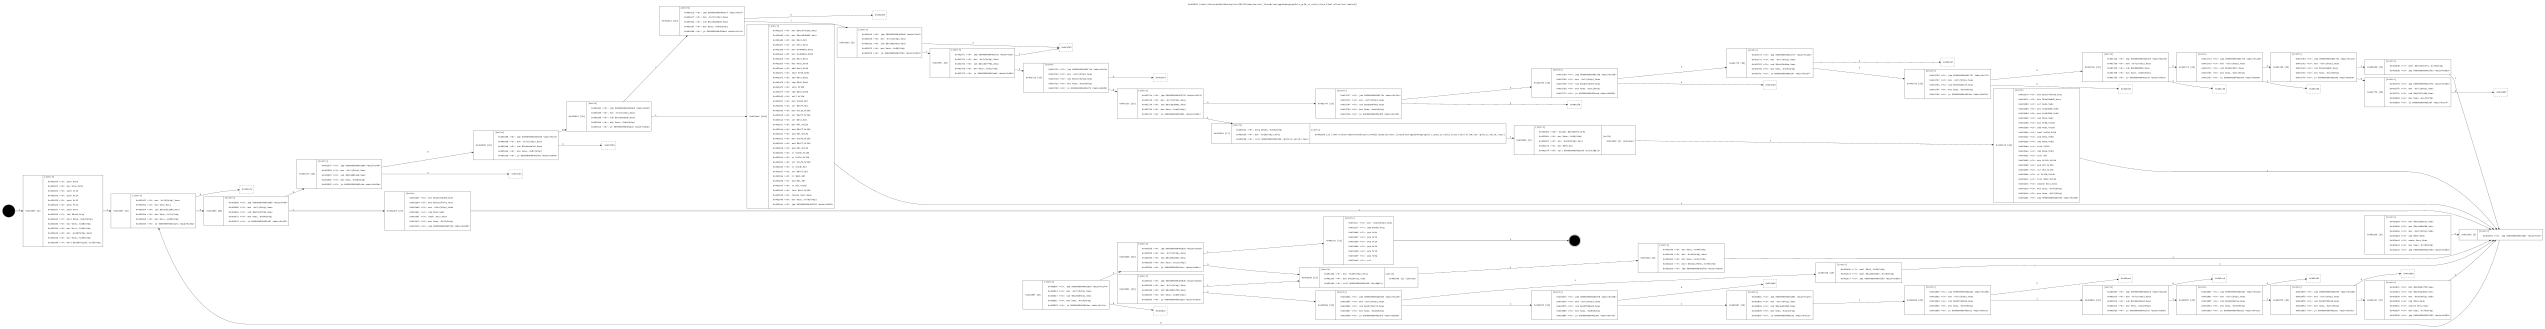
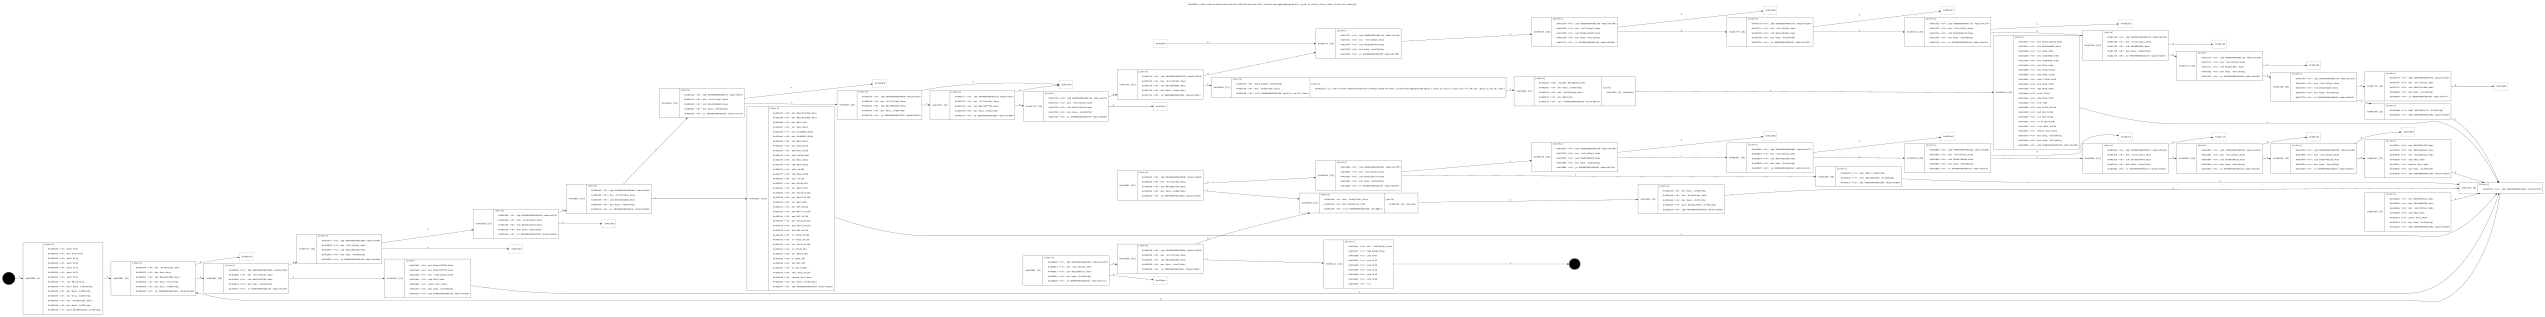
edge "0x401747 [25]" -> "0x401df8": reversed
node "0x401be2": added
